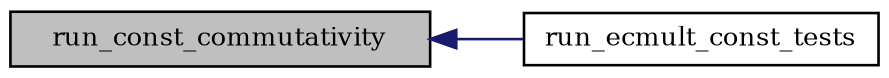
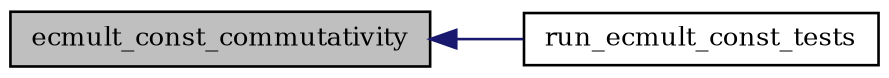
node "run_const_commutativity": label "run_const_commutativity" -> "ecmult_const_commutativity"
